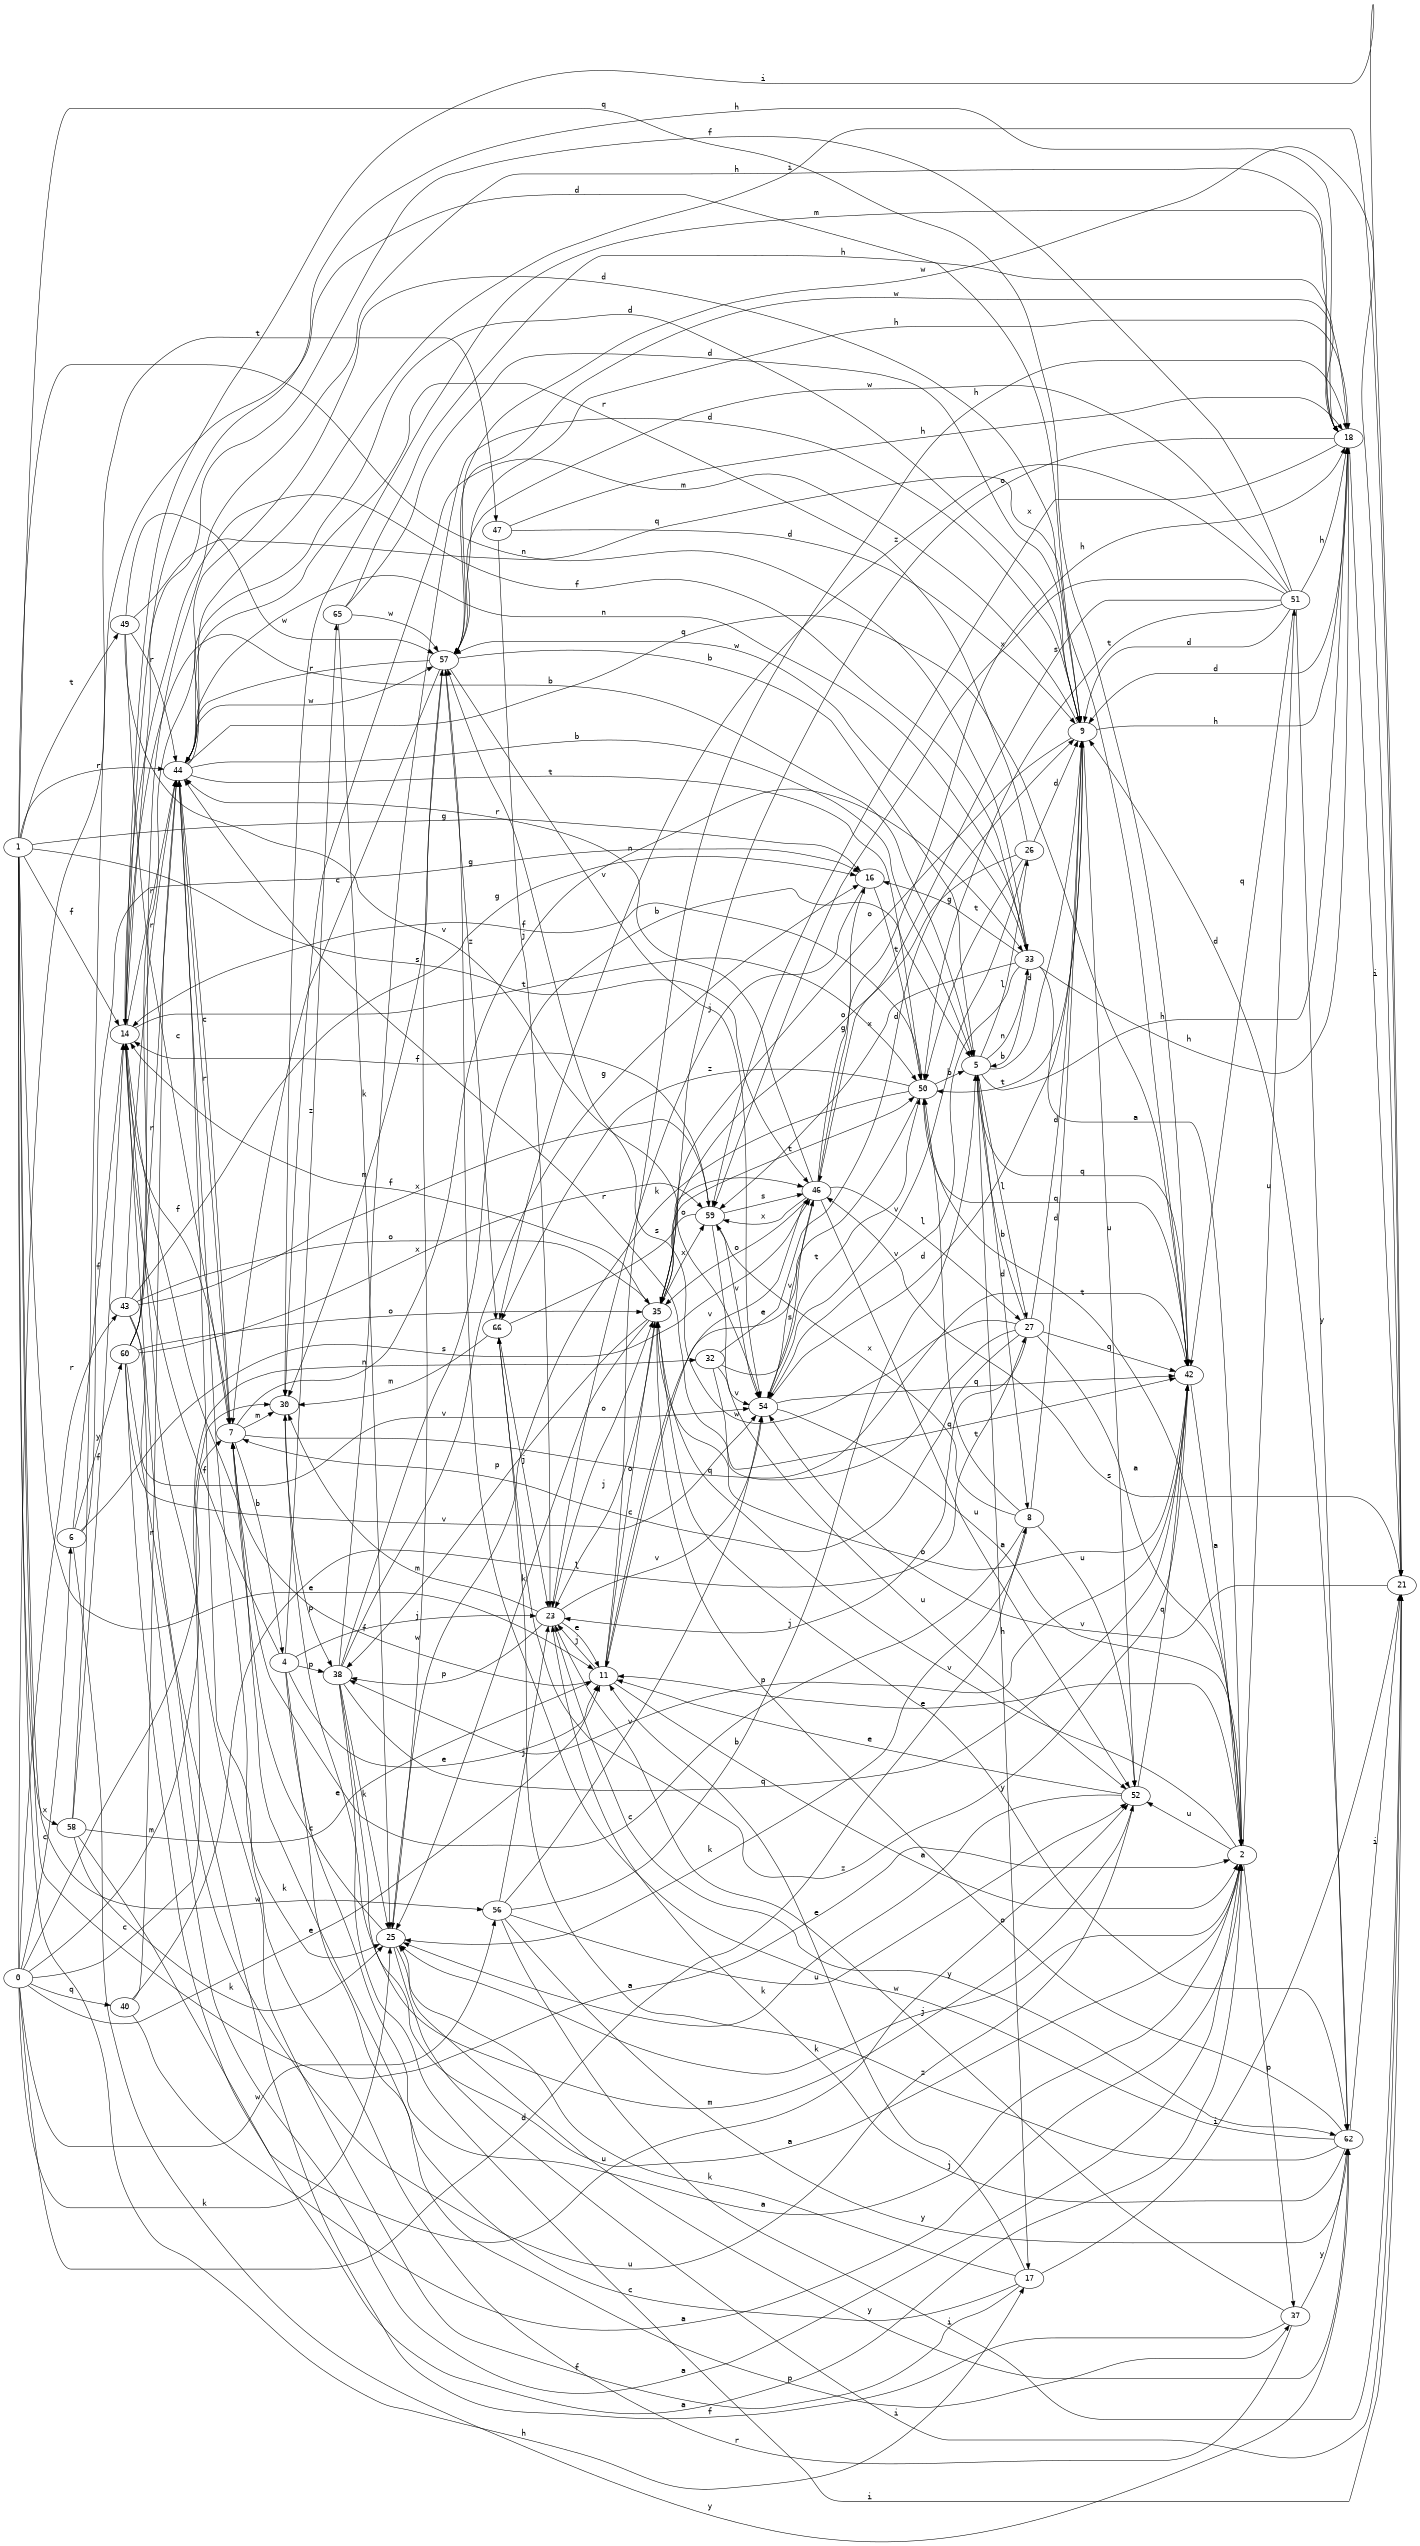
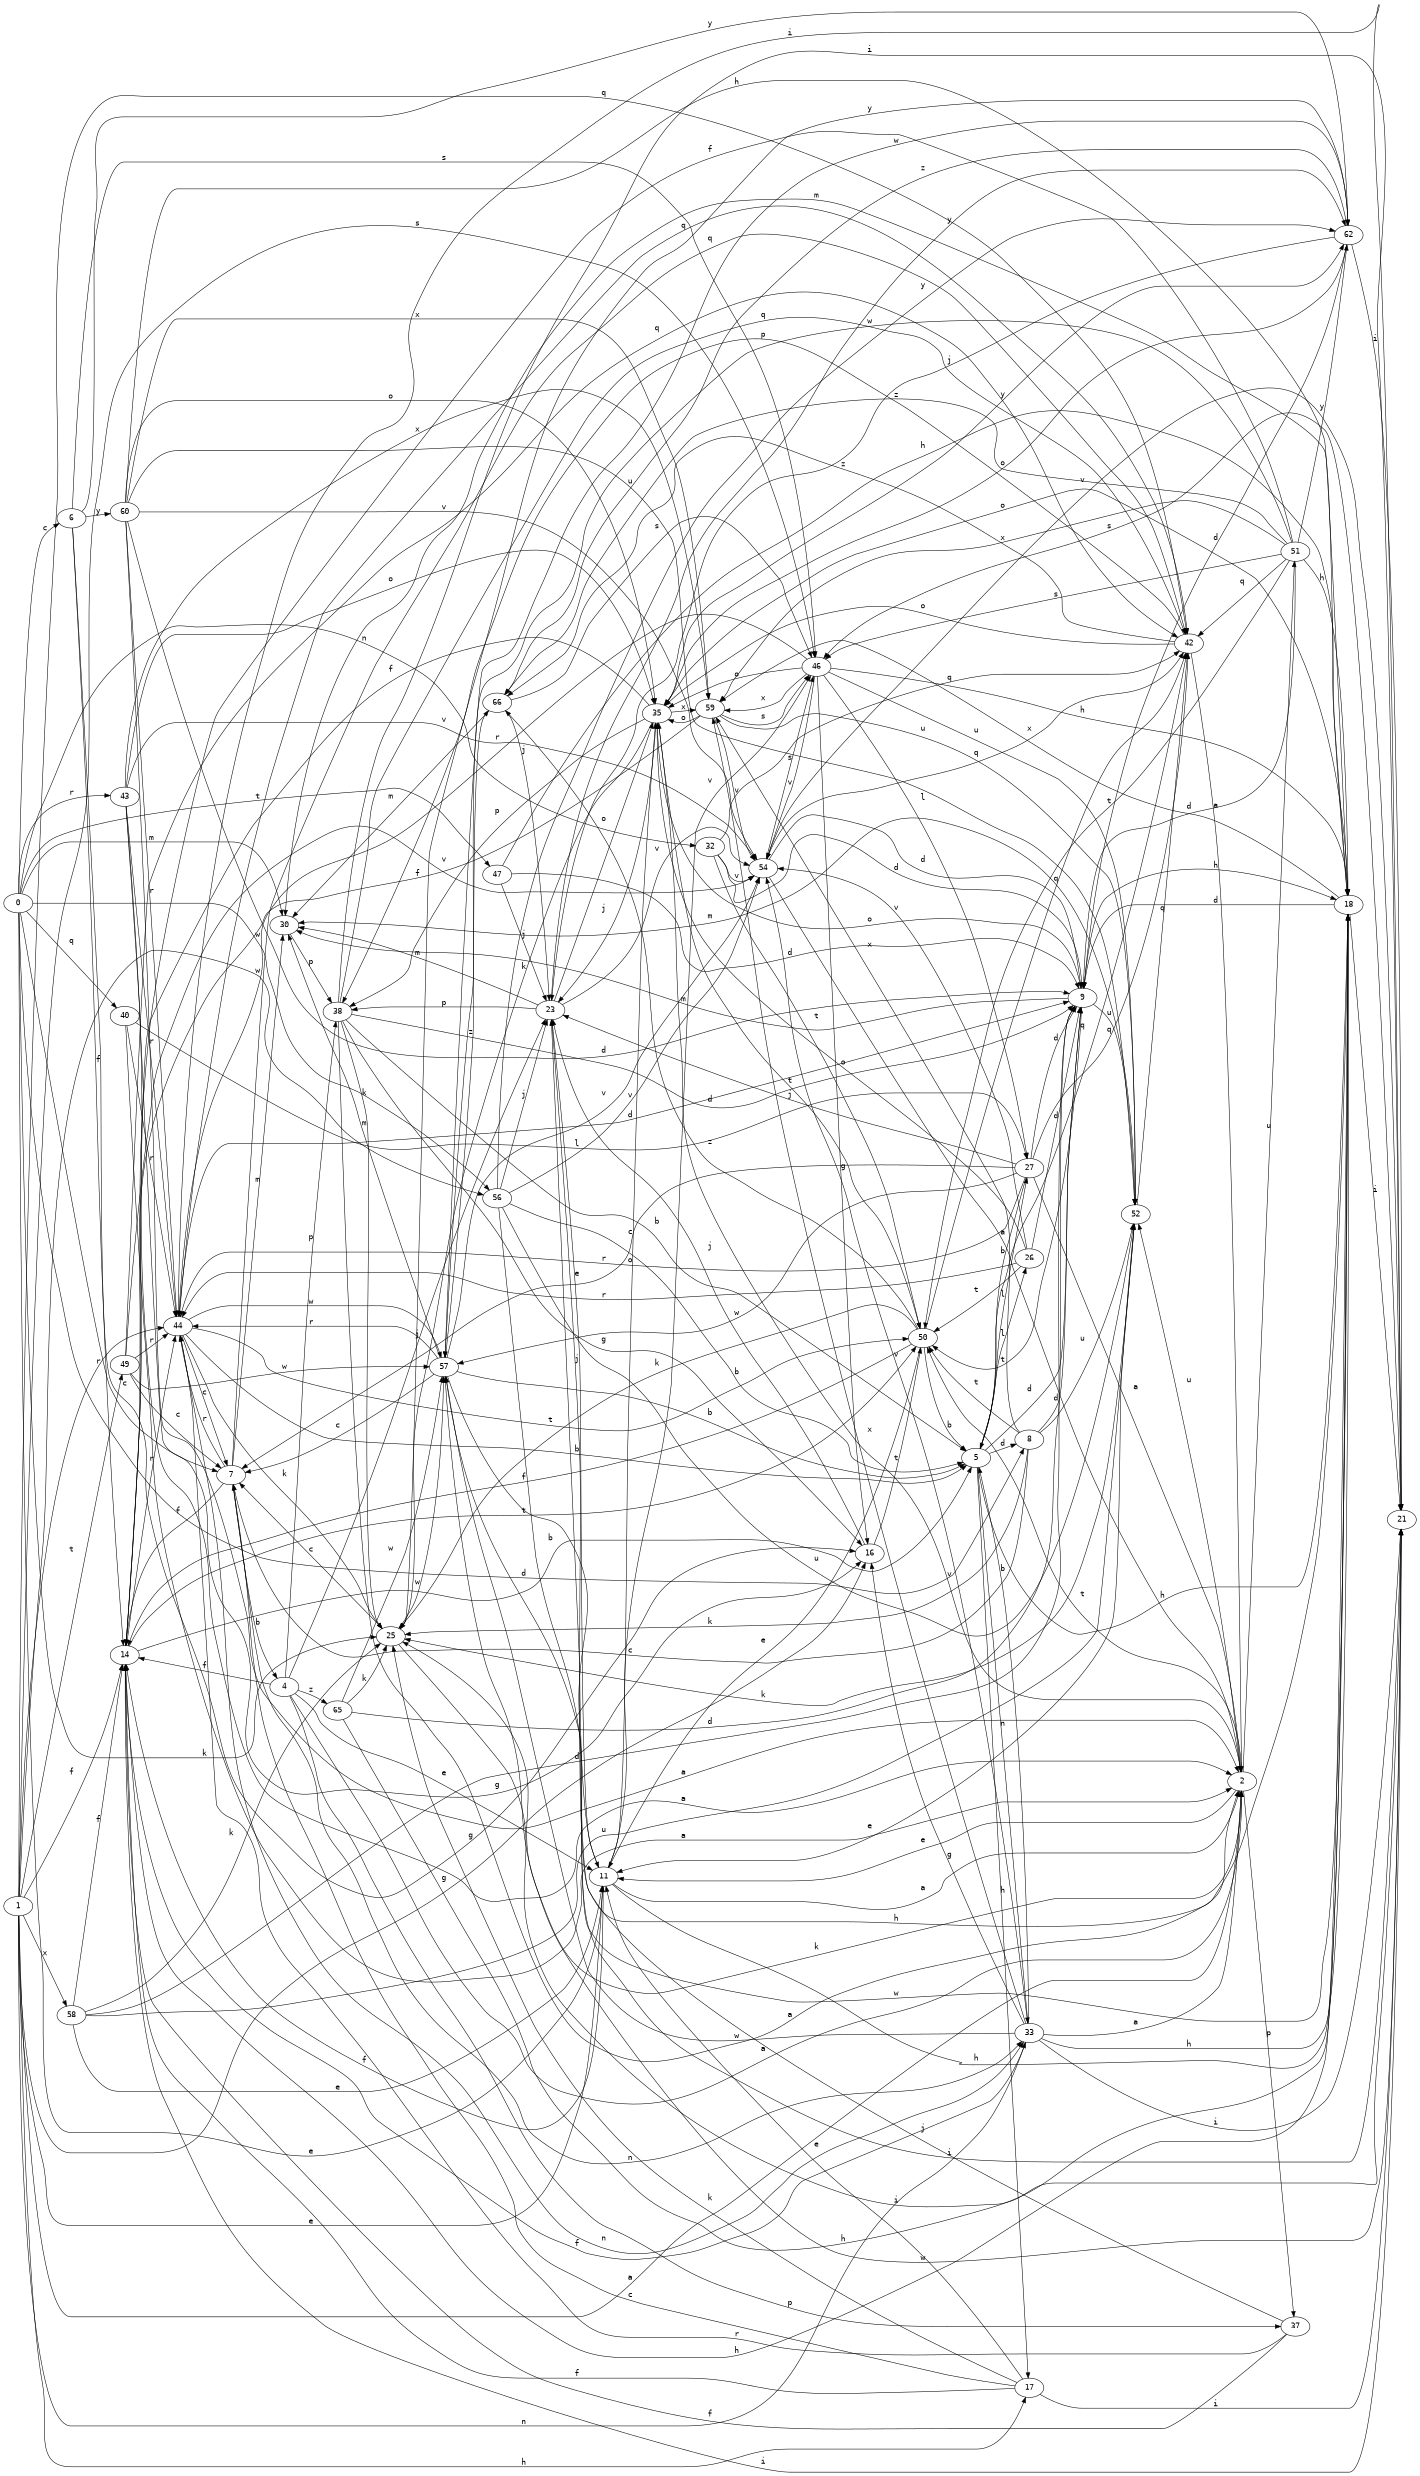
edge "33" -> "21": added, label "i"
edge "37" -> "62": removed, label "y"
